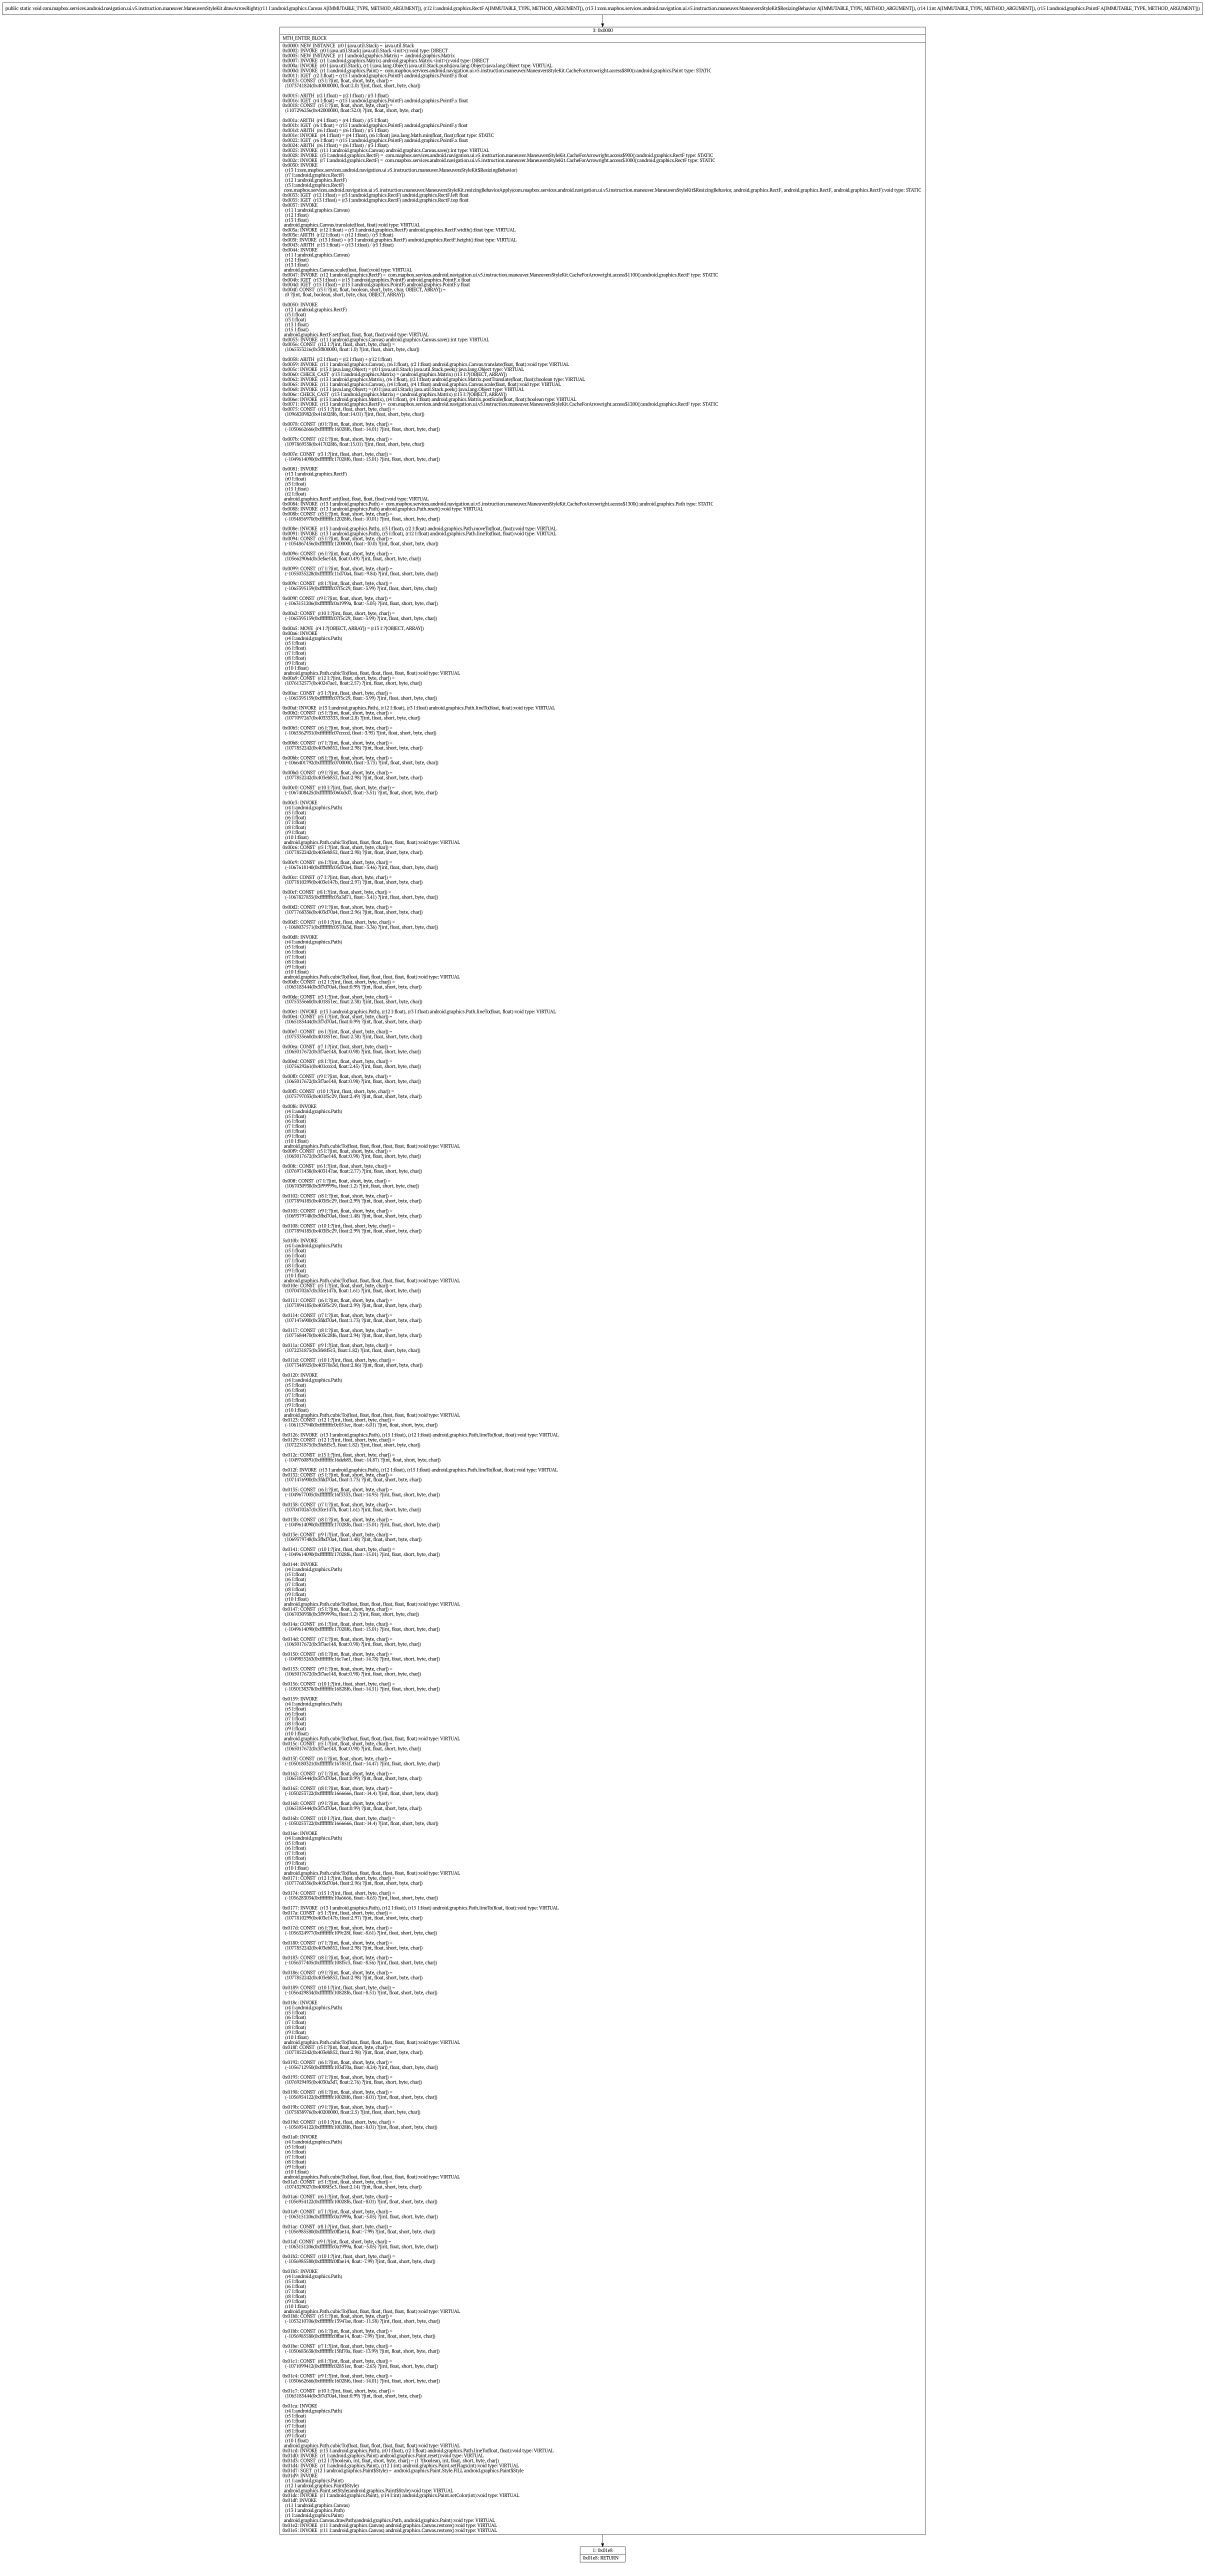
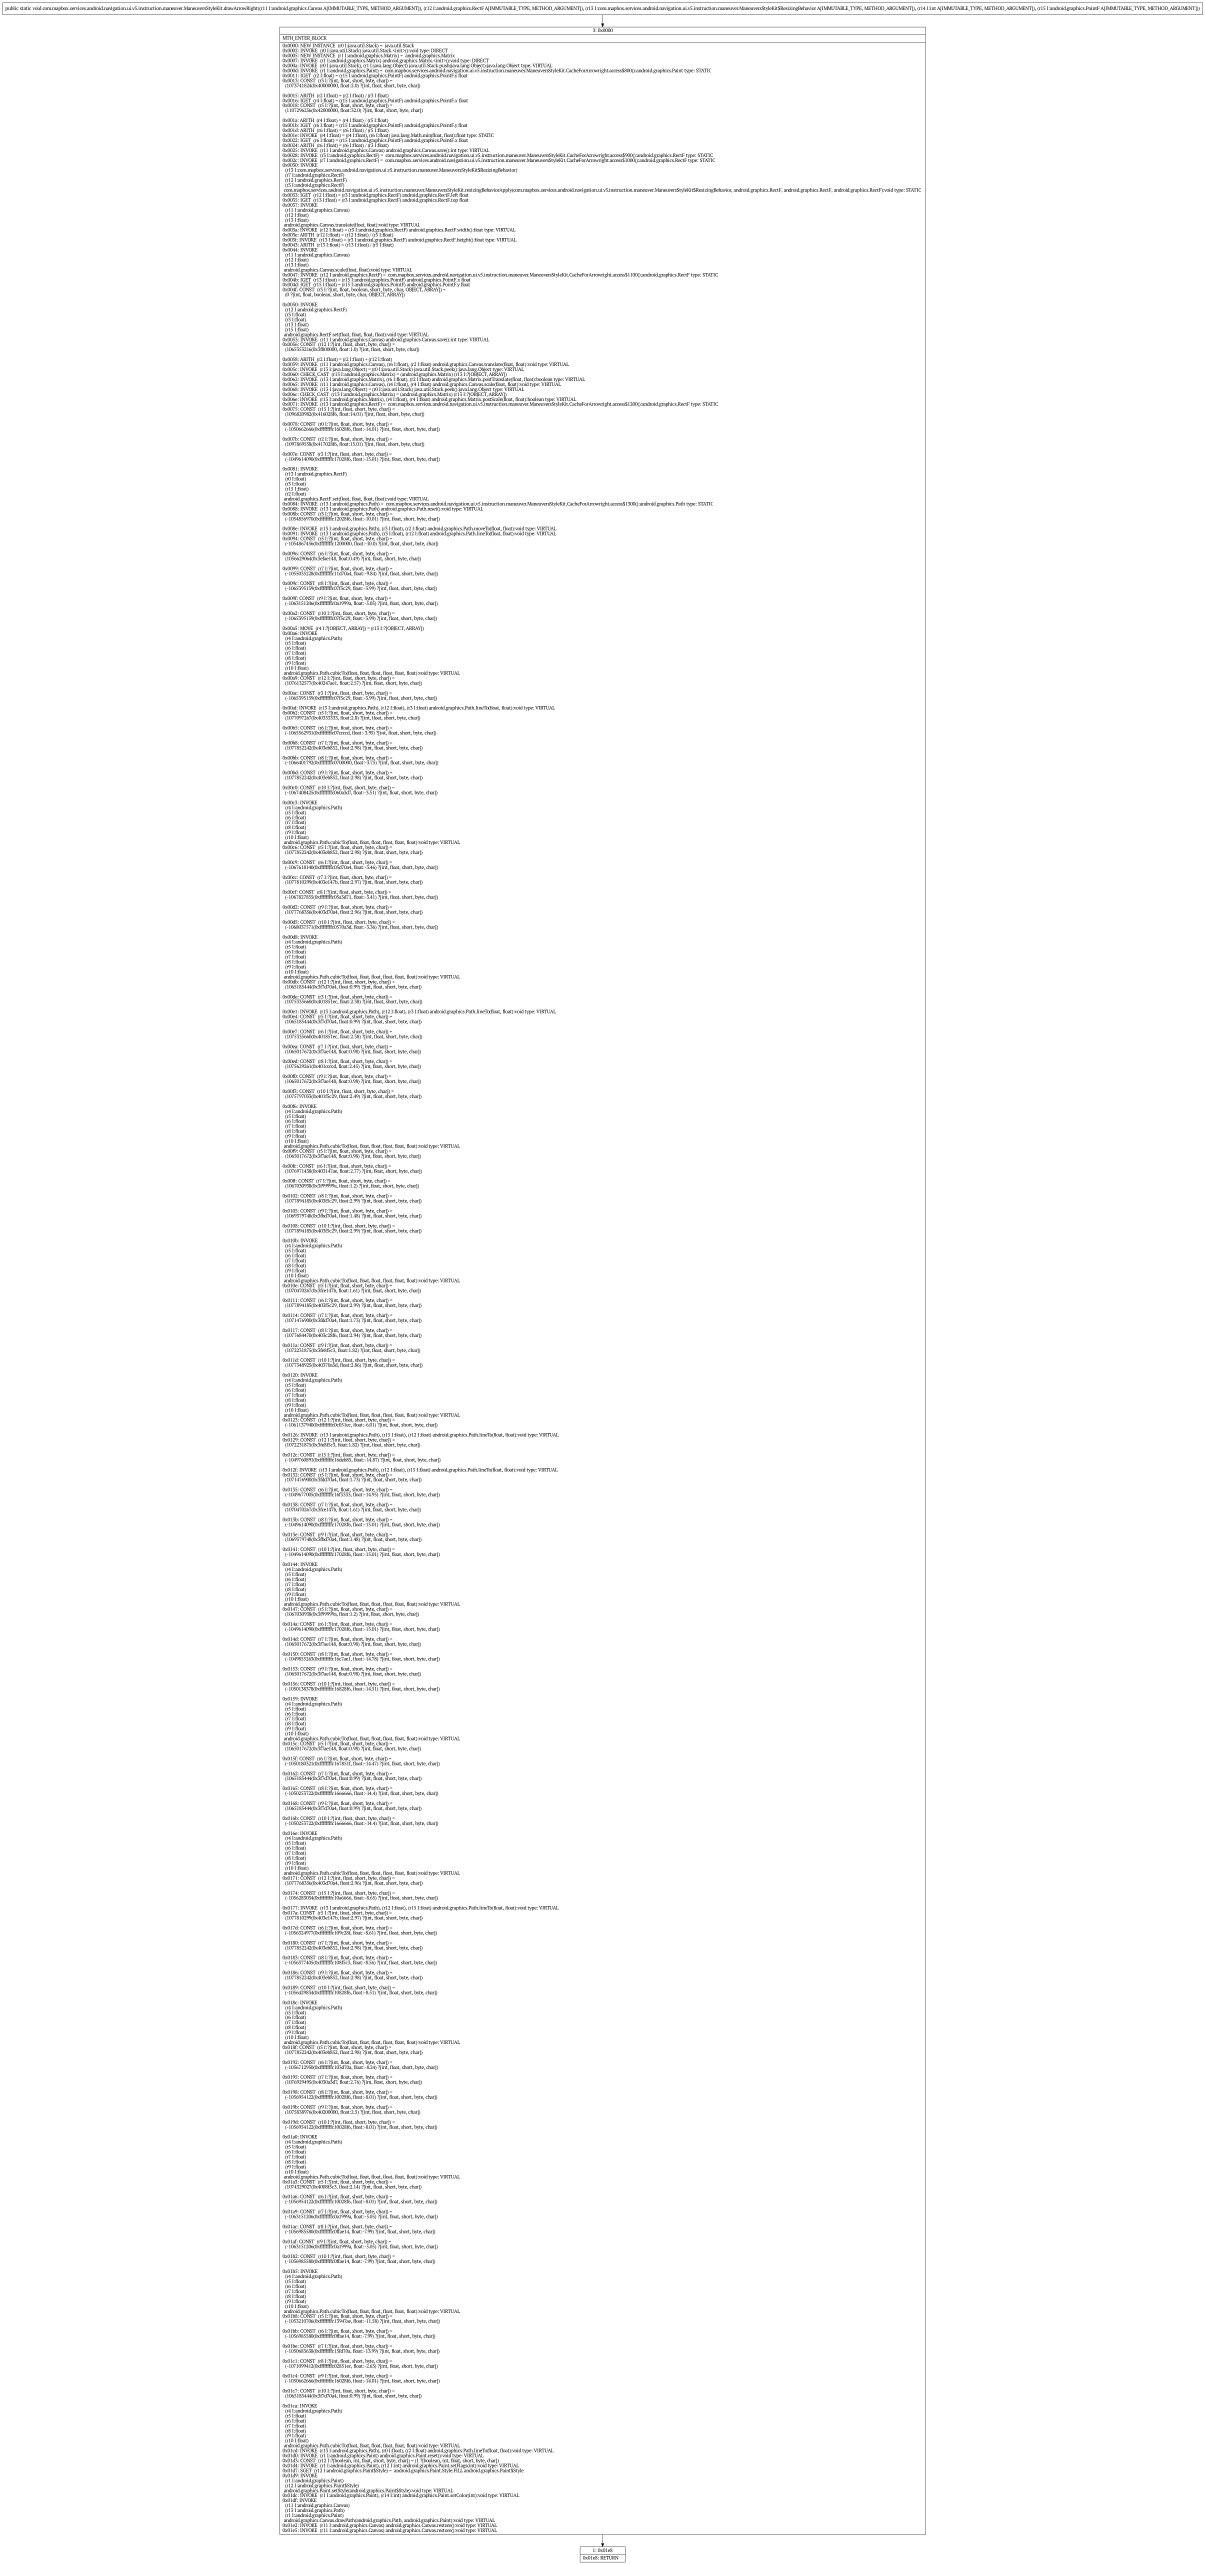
node "0: 0x0000": text "5x010b: INVOKE" -> "0x010b: INVOKE"
